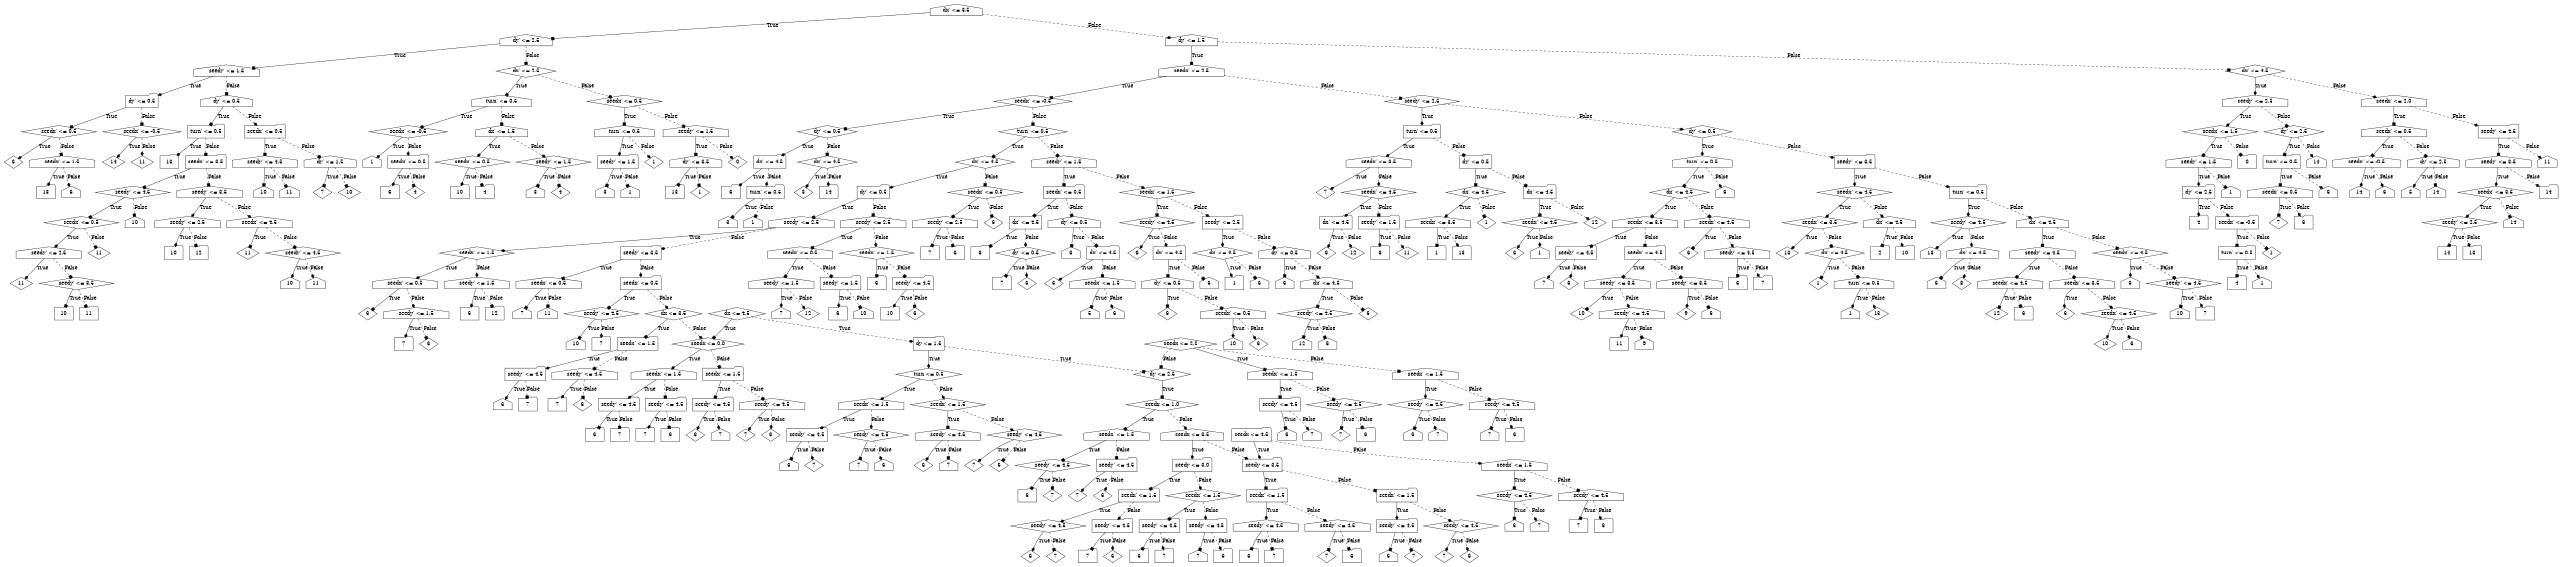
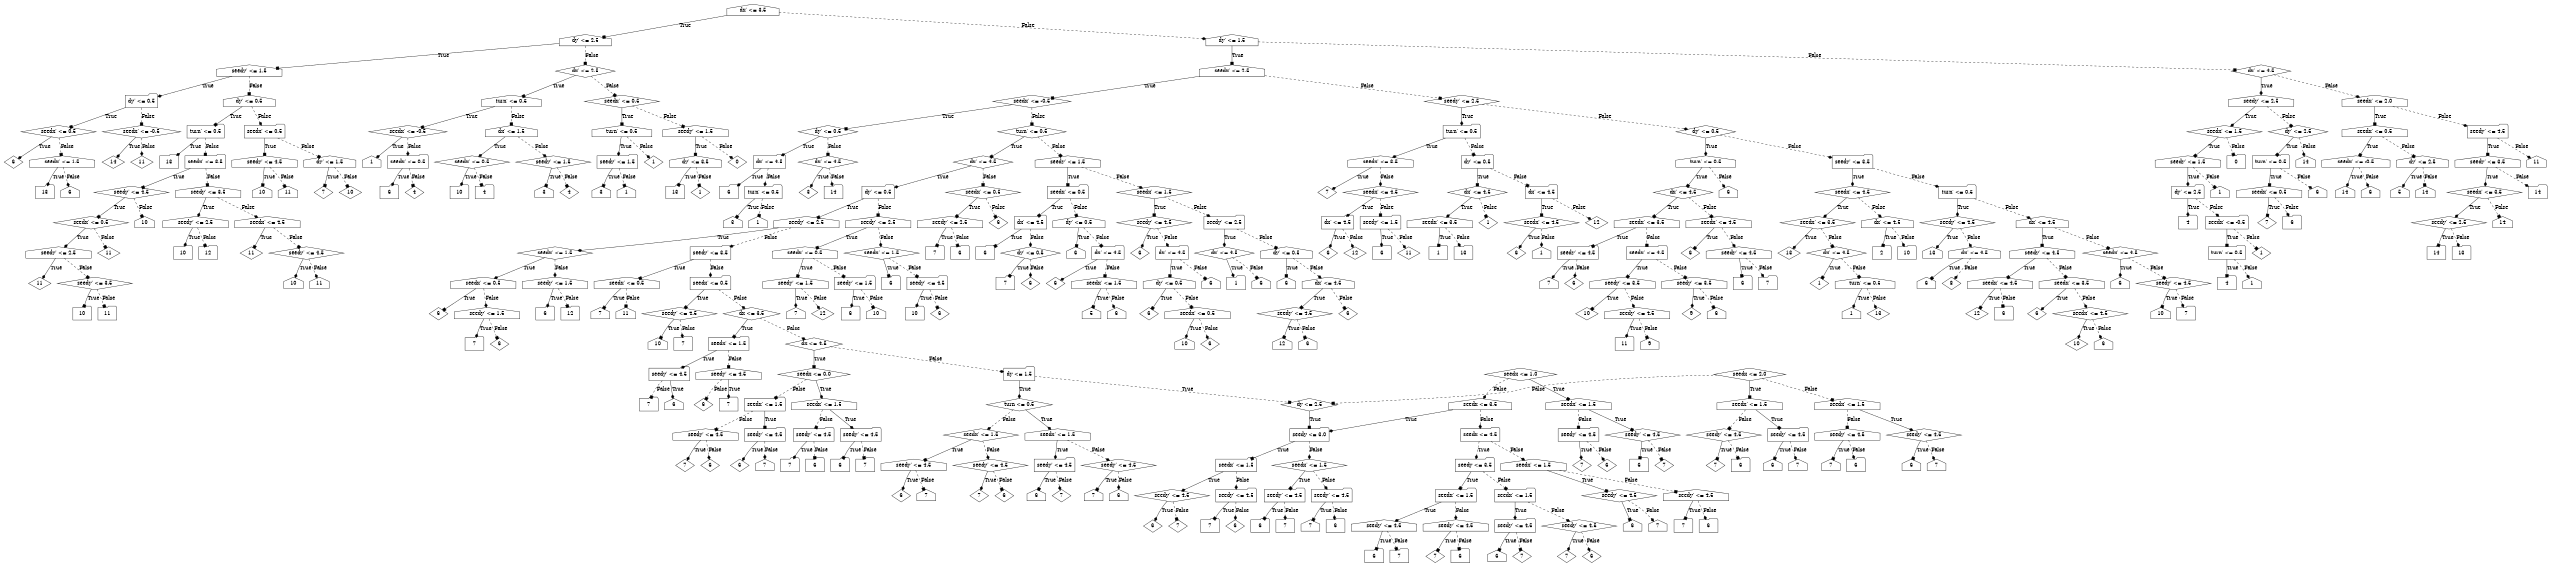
edge "dx <= 3.5" -> "seedx <= 0.0": now "dx <= 3.5" -> "dx <= 4.5"
edge "dx <= 4.5" -> "dy <= 1.5": label "True" -> "False"
edge "dy <= 2.5" -> "seedx <= 1.0": now "dy <= 2.5" -> "seedy <= 3.0"
edge "seedx <= 4.5" -> "seedy <= 3.5": style solid -> dashed
edge "seedx <= 3.5" -> "seedy <= 3.5": now "seedx <= 3.5" -> "seedx <= 4.5"
